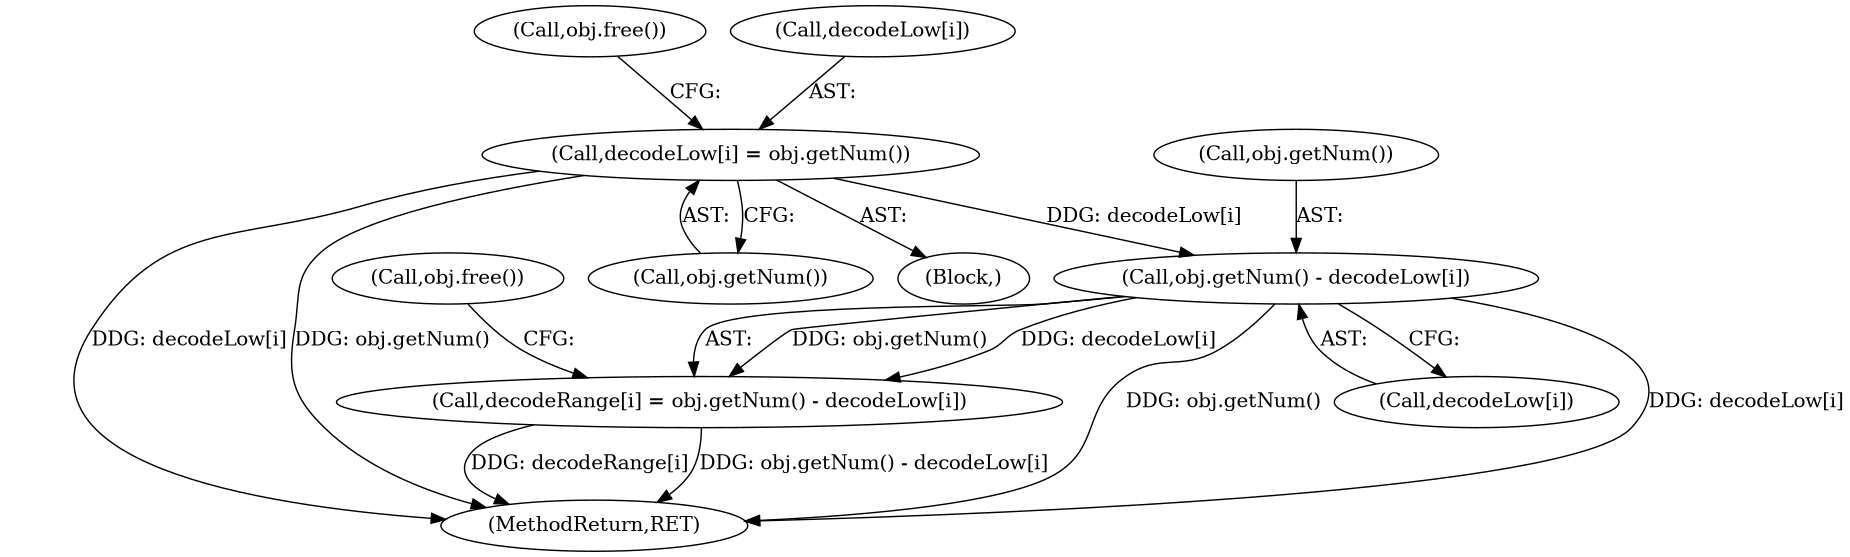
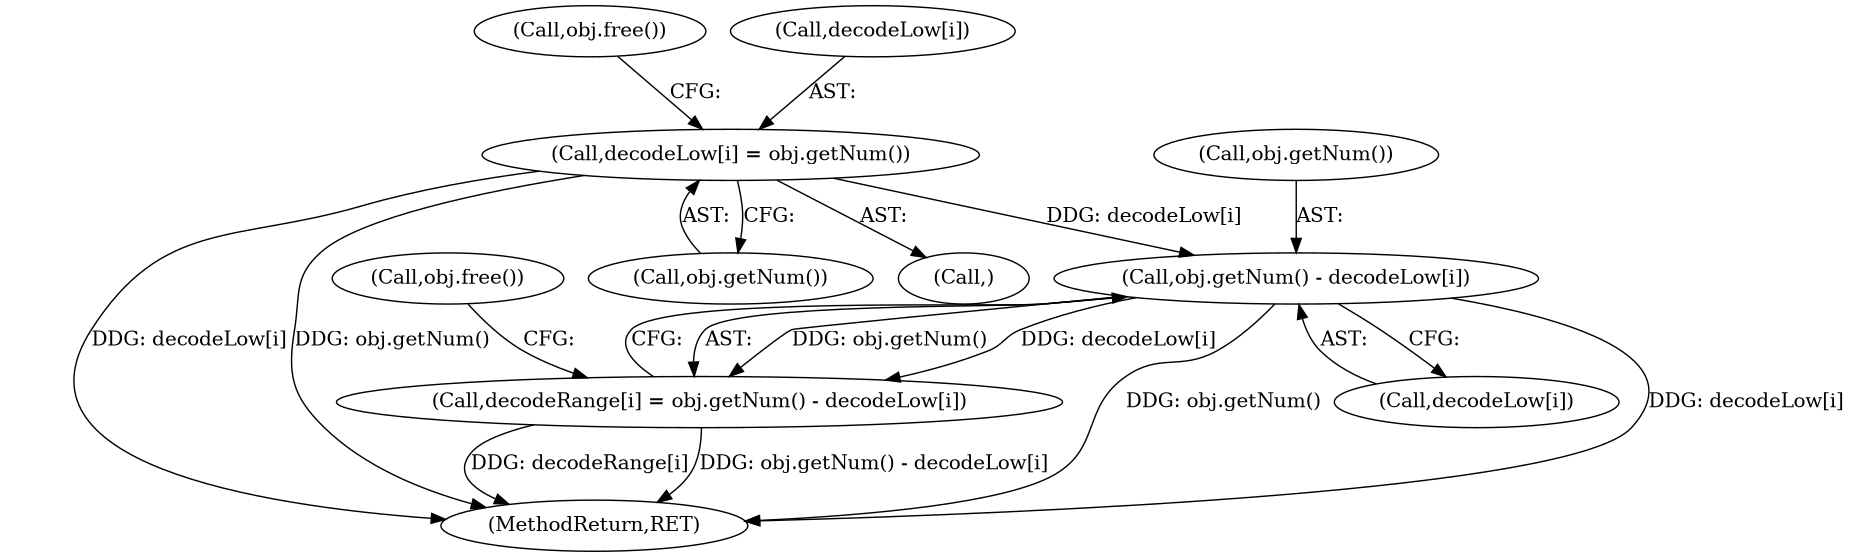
node "(Block,)": label "(Block,)" -> "(Call,)"
edge "(Call,decodeRange[i] = obj.getNum() - decodeLow[i])" -> "(Call,obj.getNum() - decodeLow[i])": added, label "CFG:"
